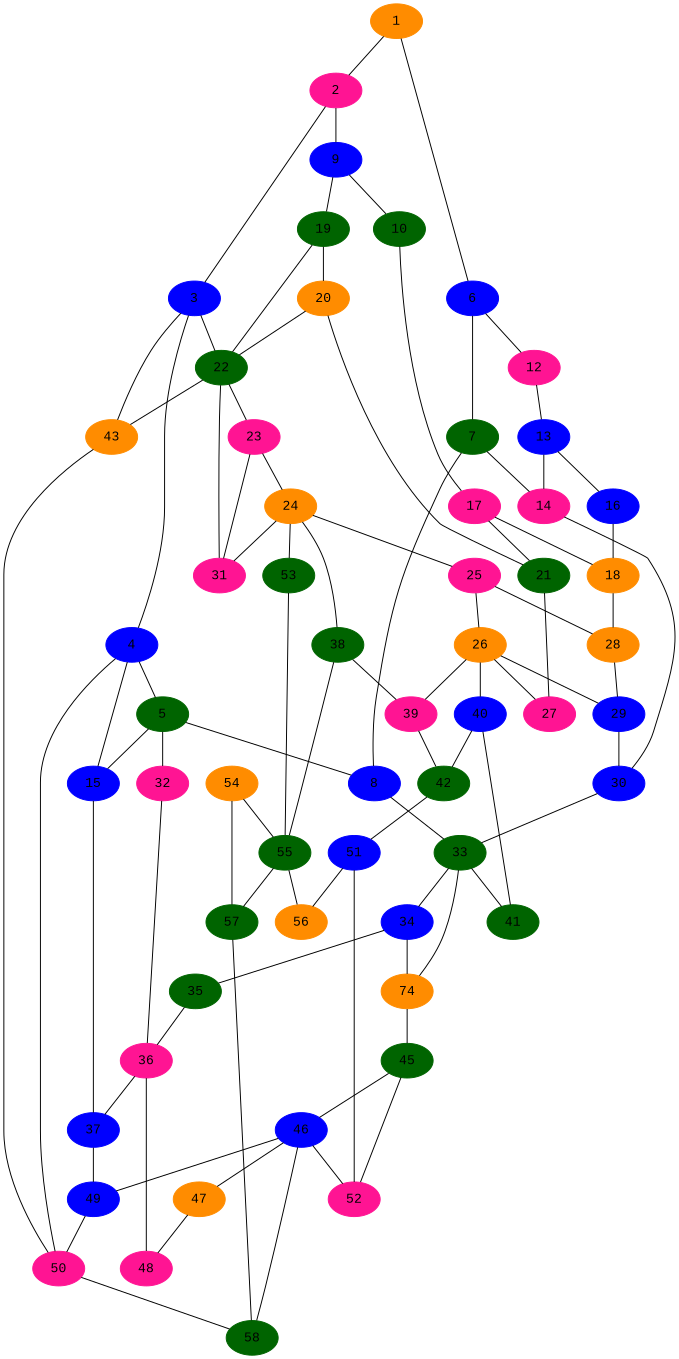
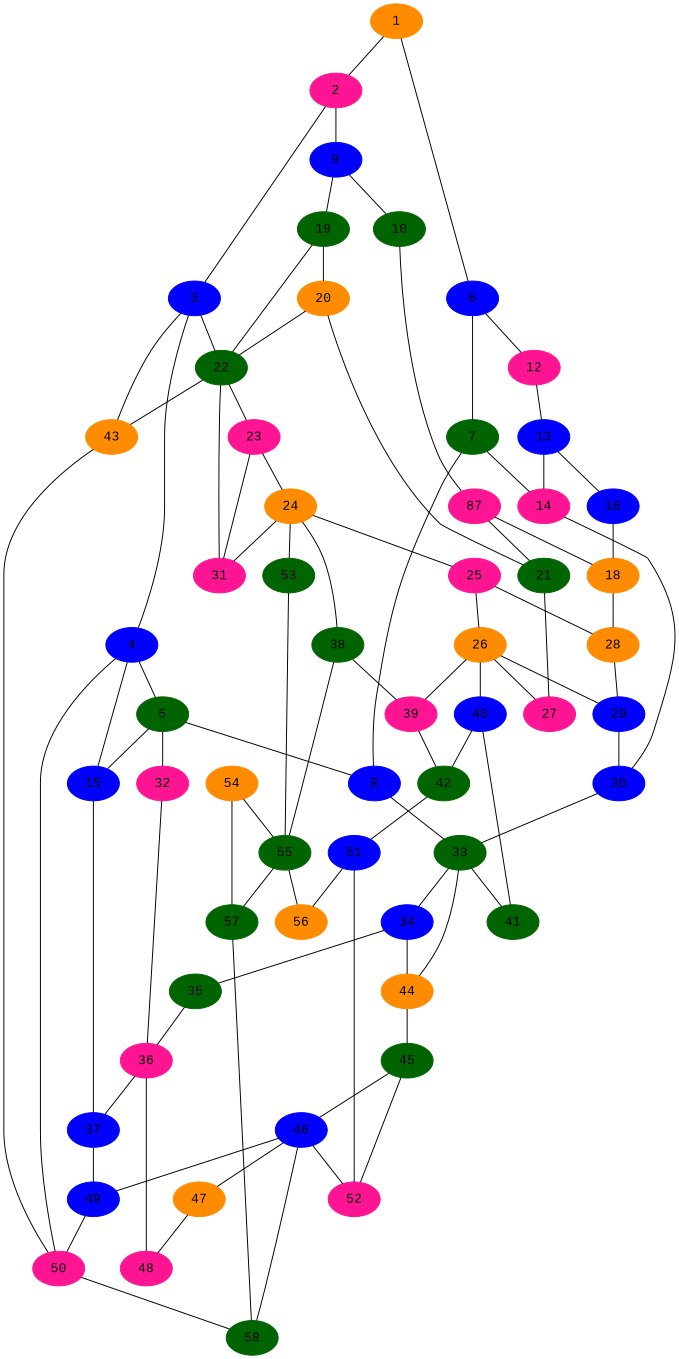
node "17": label "17" -> "87"
node "74": label "74" -> "44"
